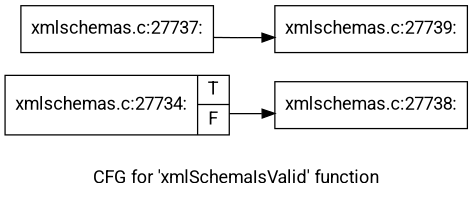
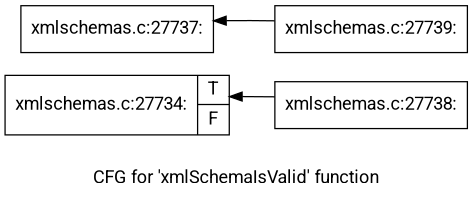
edge "xmlschemas.c:27737:" -> "xmlschemas.c:27739:": reversed
edge "xmlschemas.c:27734:" -> "xmlschemas.c:27738:": reversed
